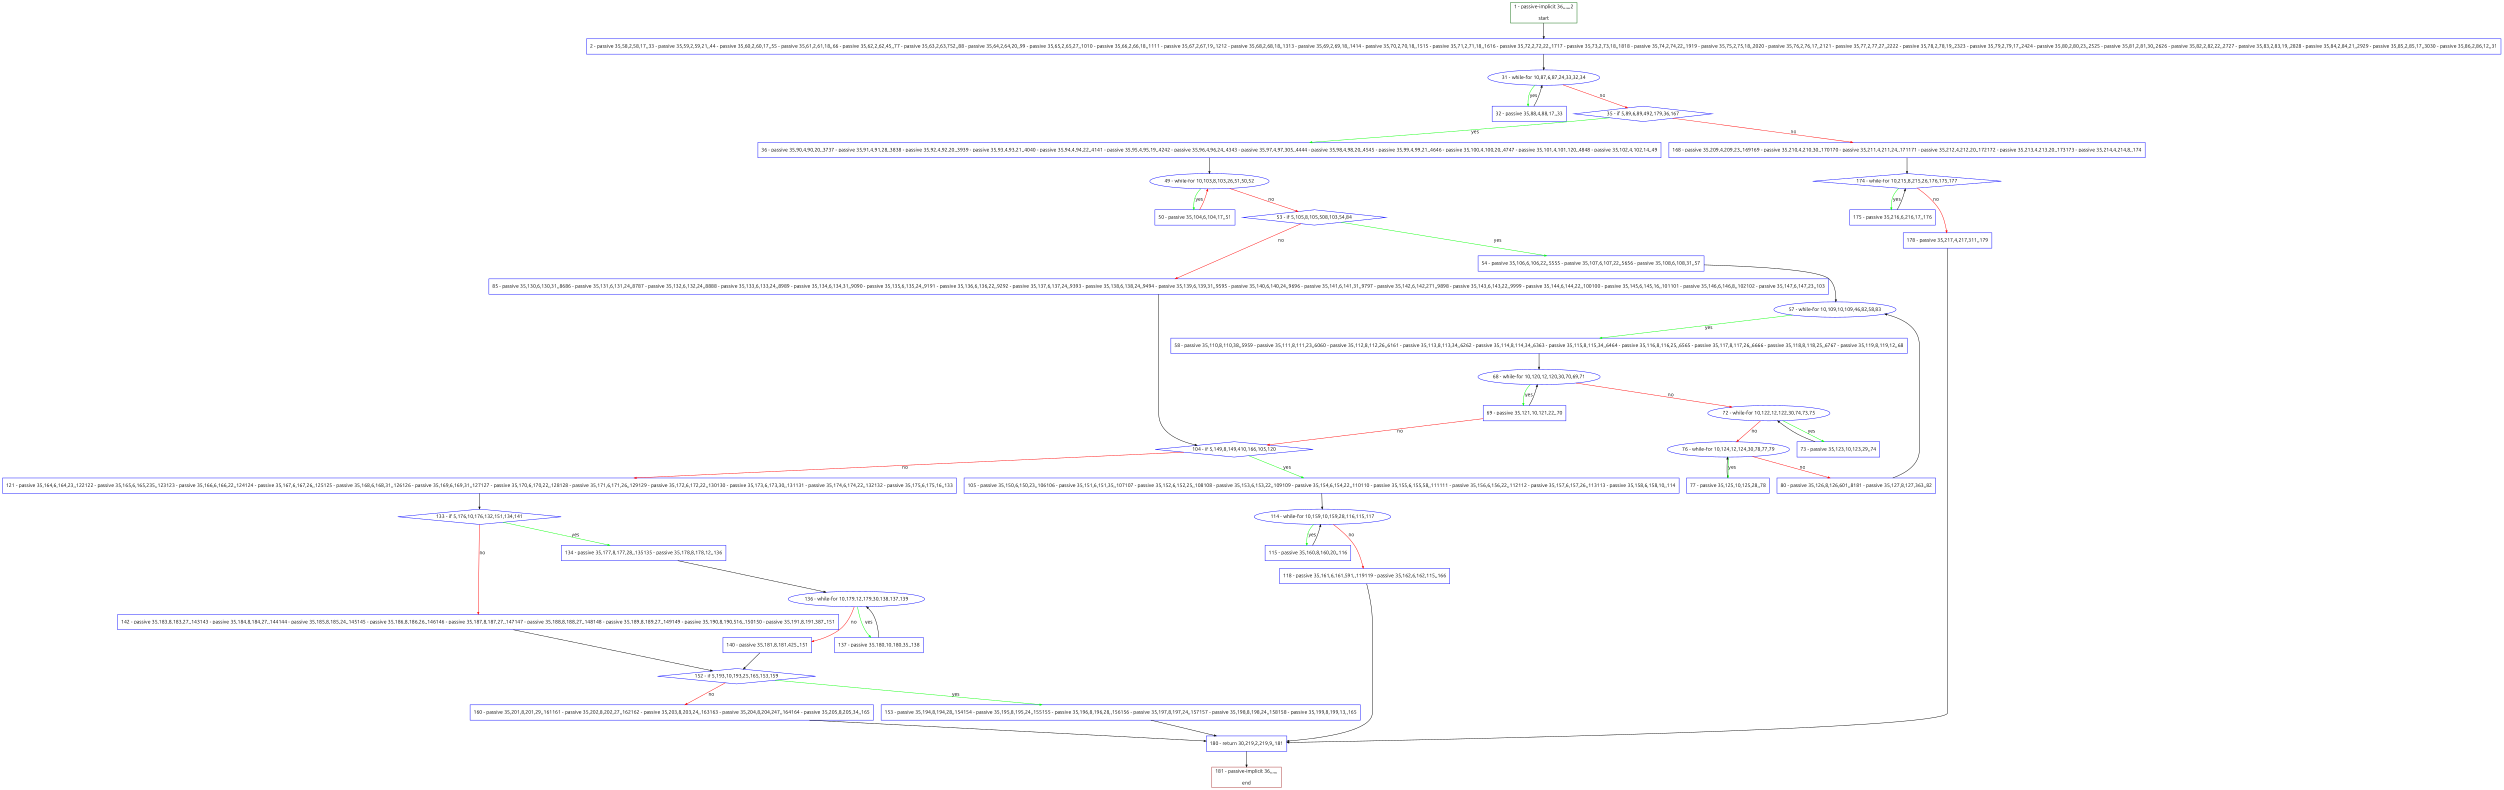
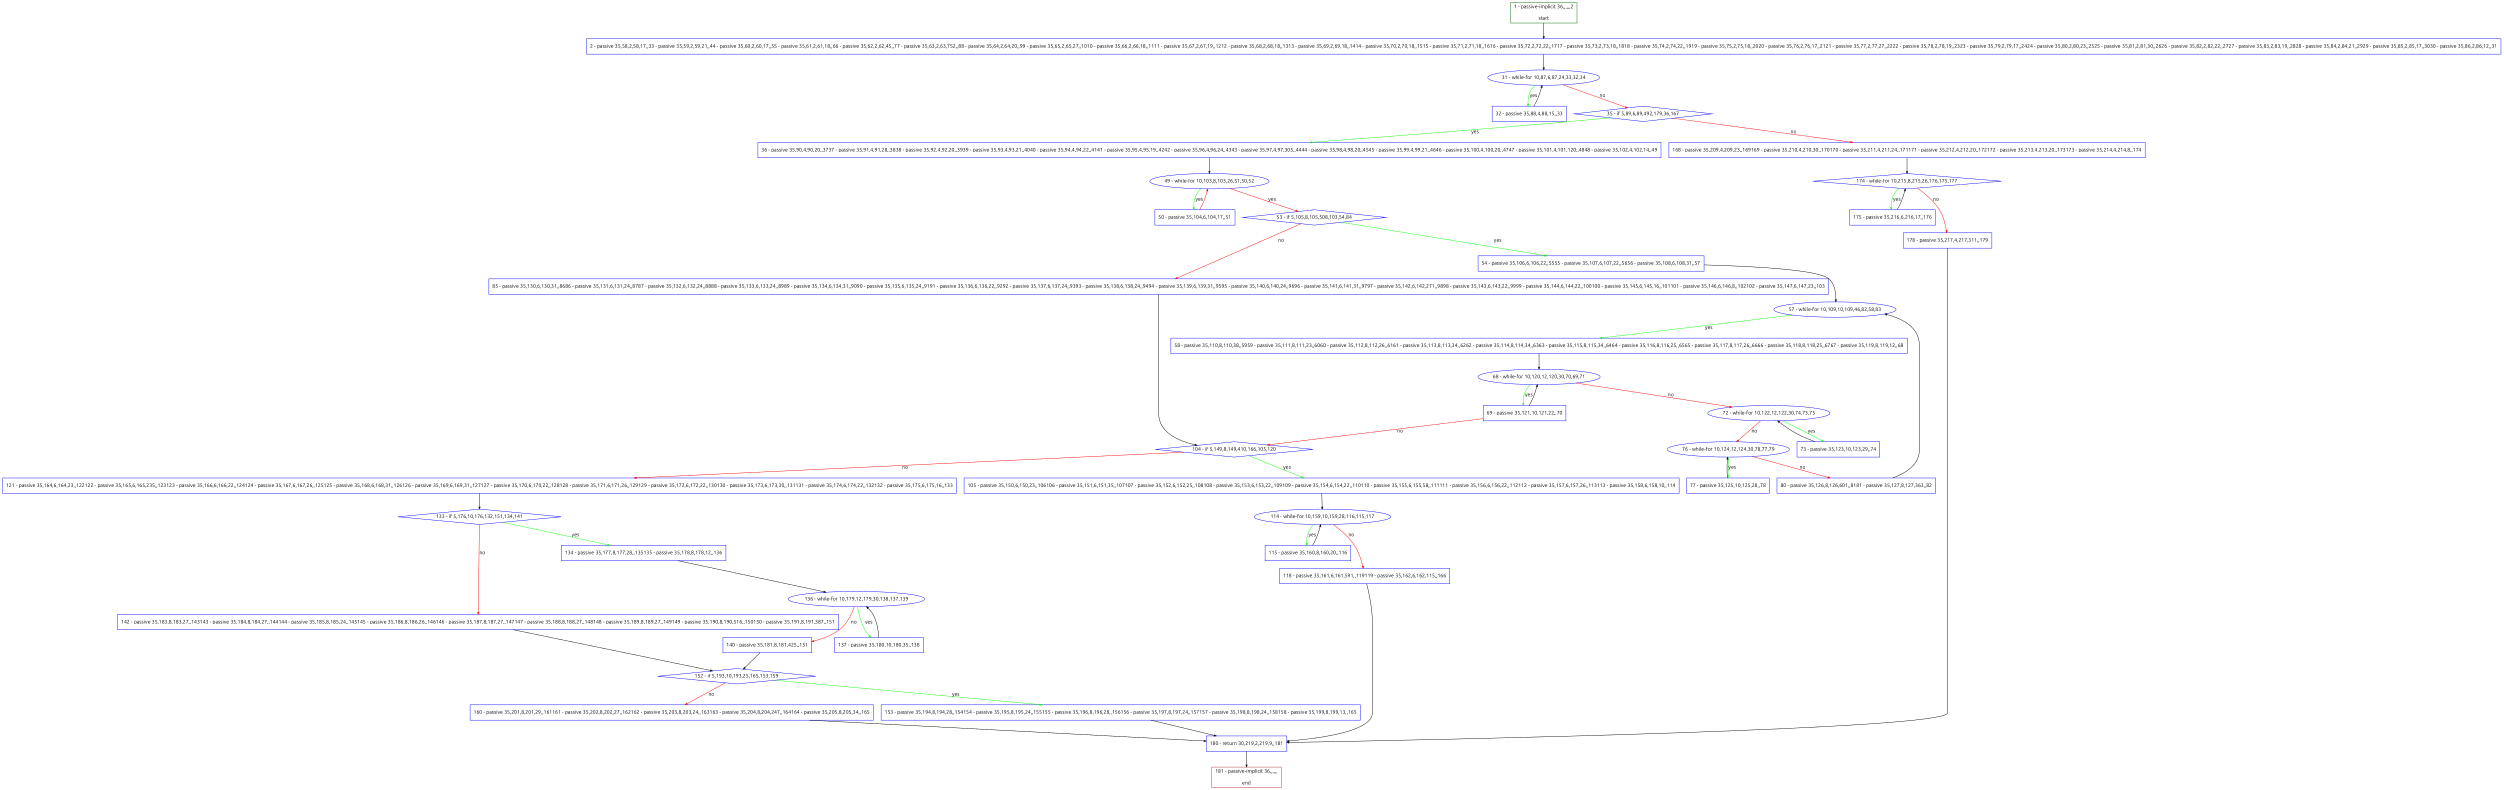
node "32 - passive 35,88,4,88,17,,33": label "32 - passive 35,88,4,88,17,,33" -> "32 - passive 35,88,4,88,15,,33"
edge "49 - while-for 10,103,8,103,26,51,50,52" -> "53 - if 5,105,8,105,508,103,54,84": label "no" -> "yes"
